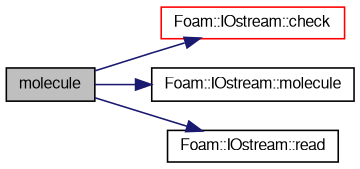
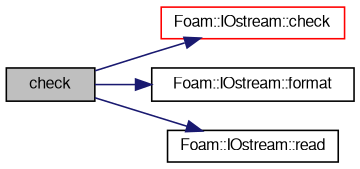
node "molecule": label "molecule" -> "check"
node "Foam::IOstream::molecule": label "Foam::IOstream::molecule" -> "Foam::IOstream::format"
